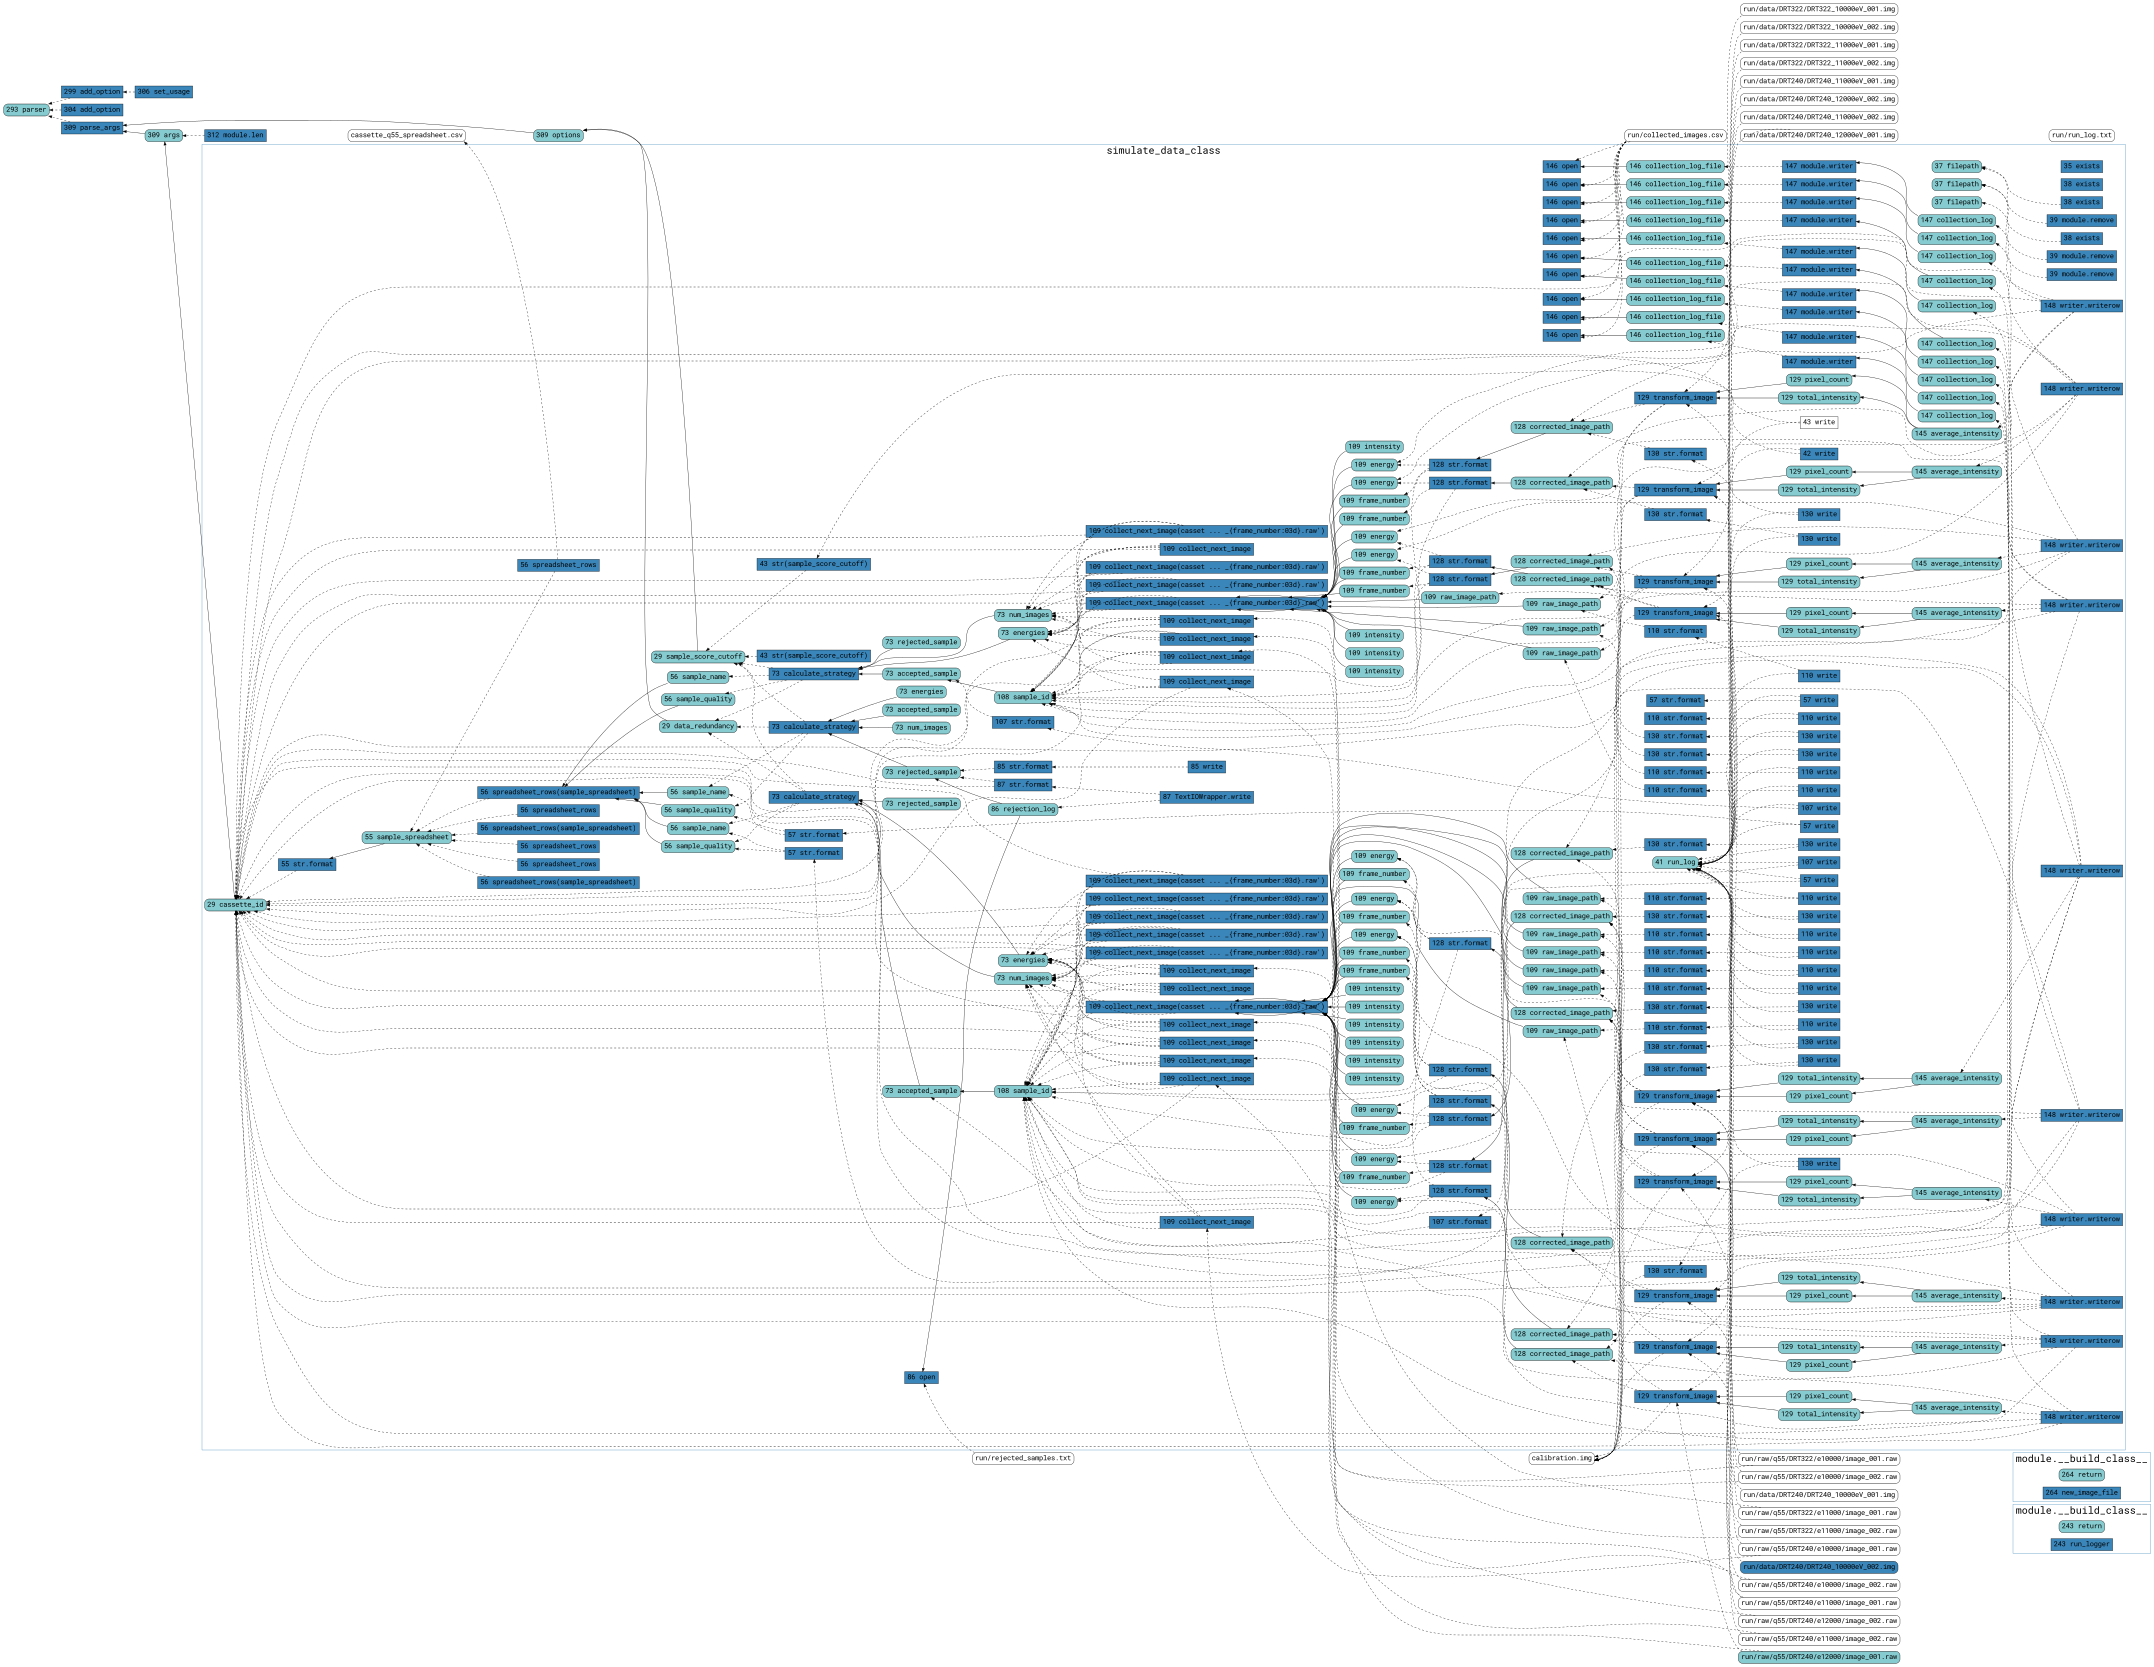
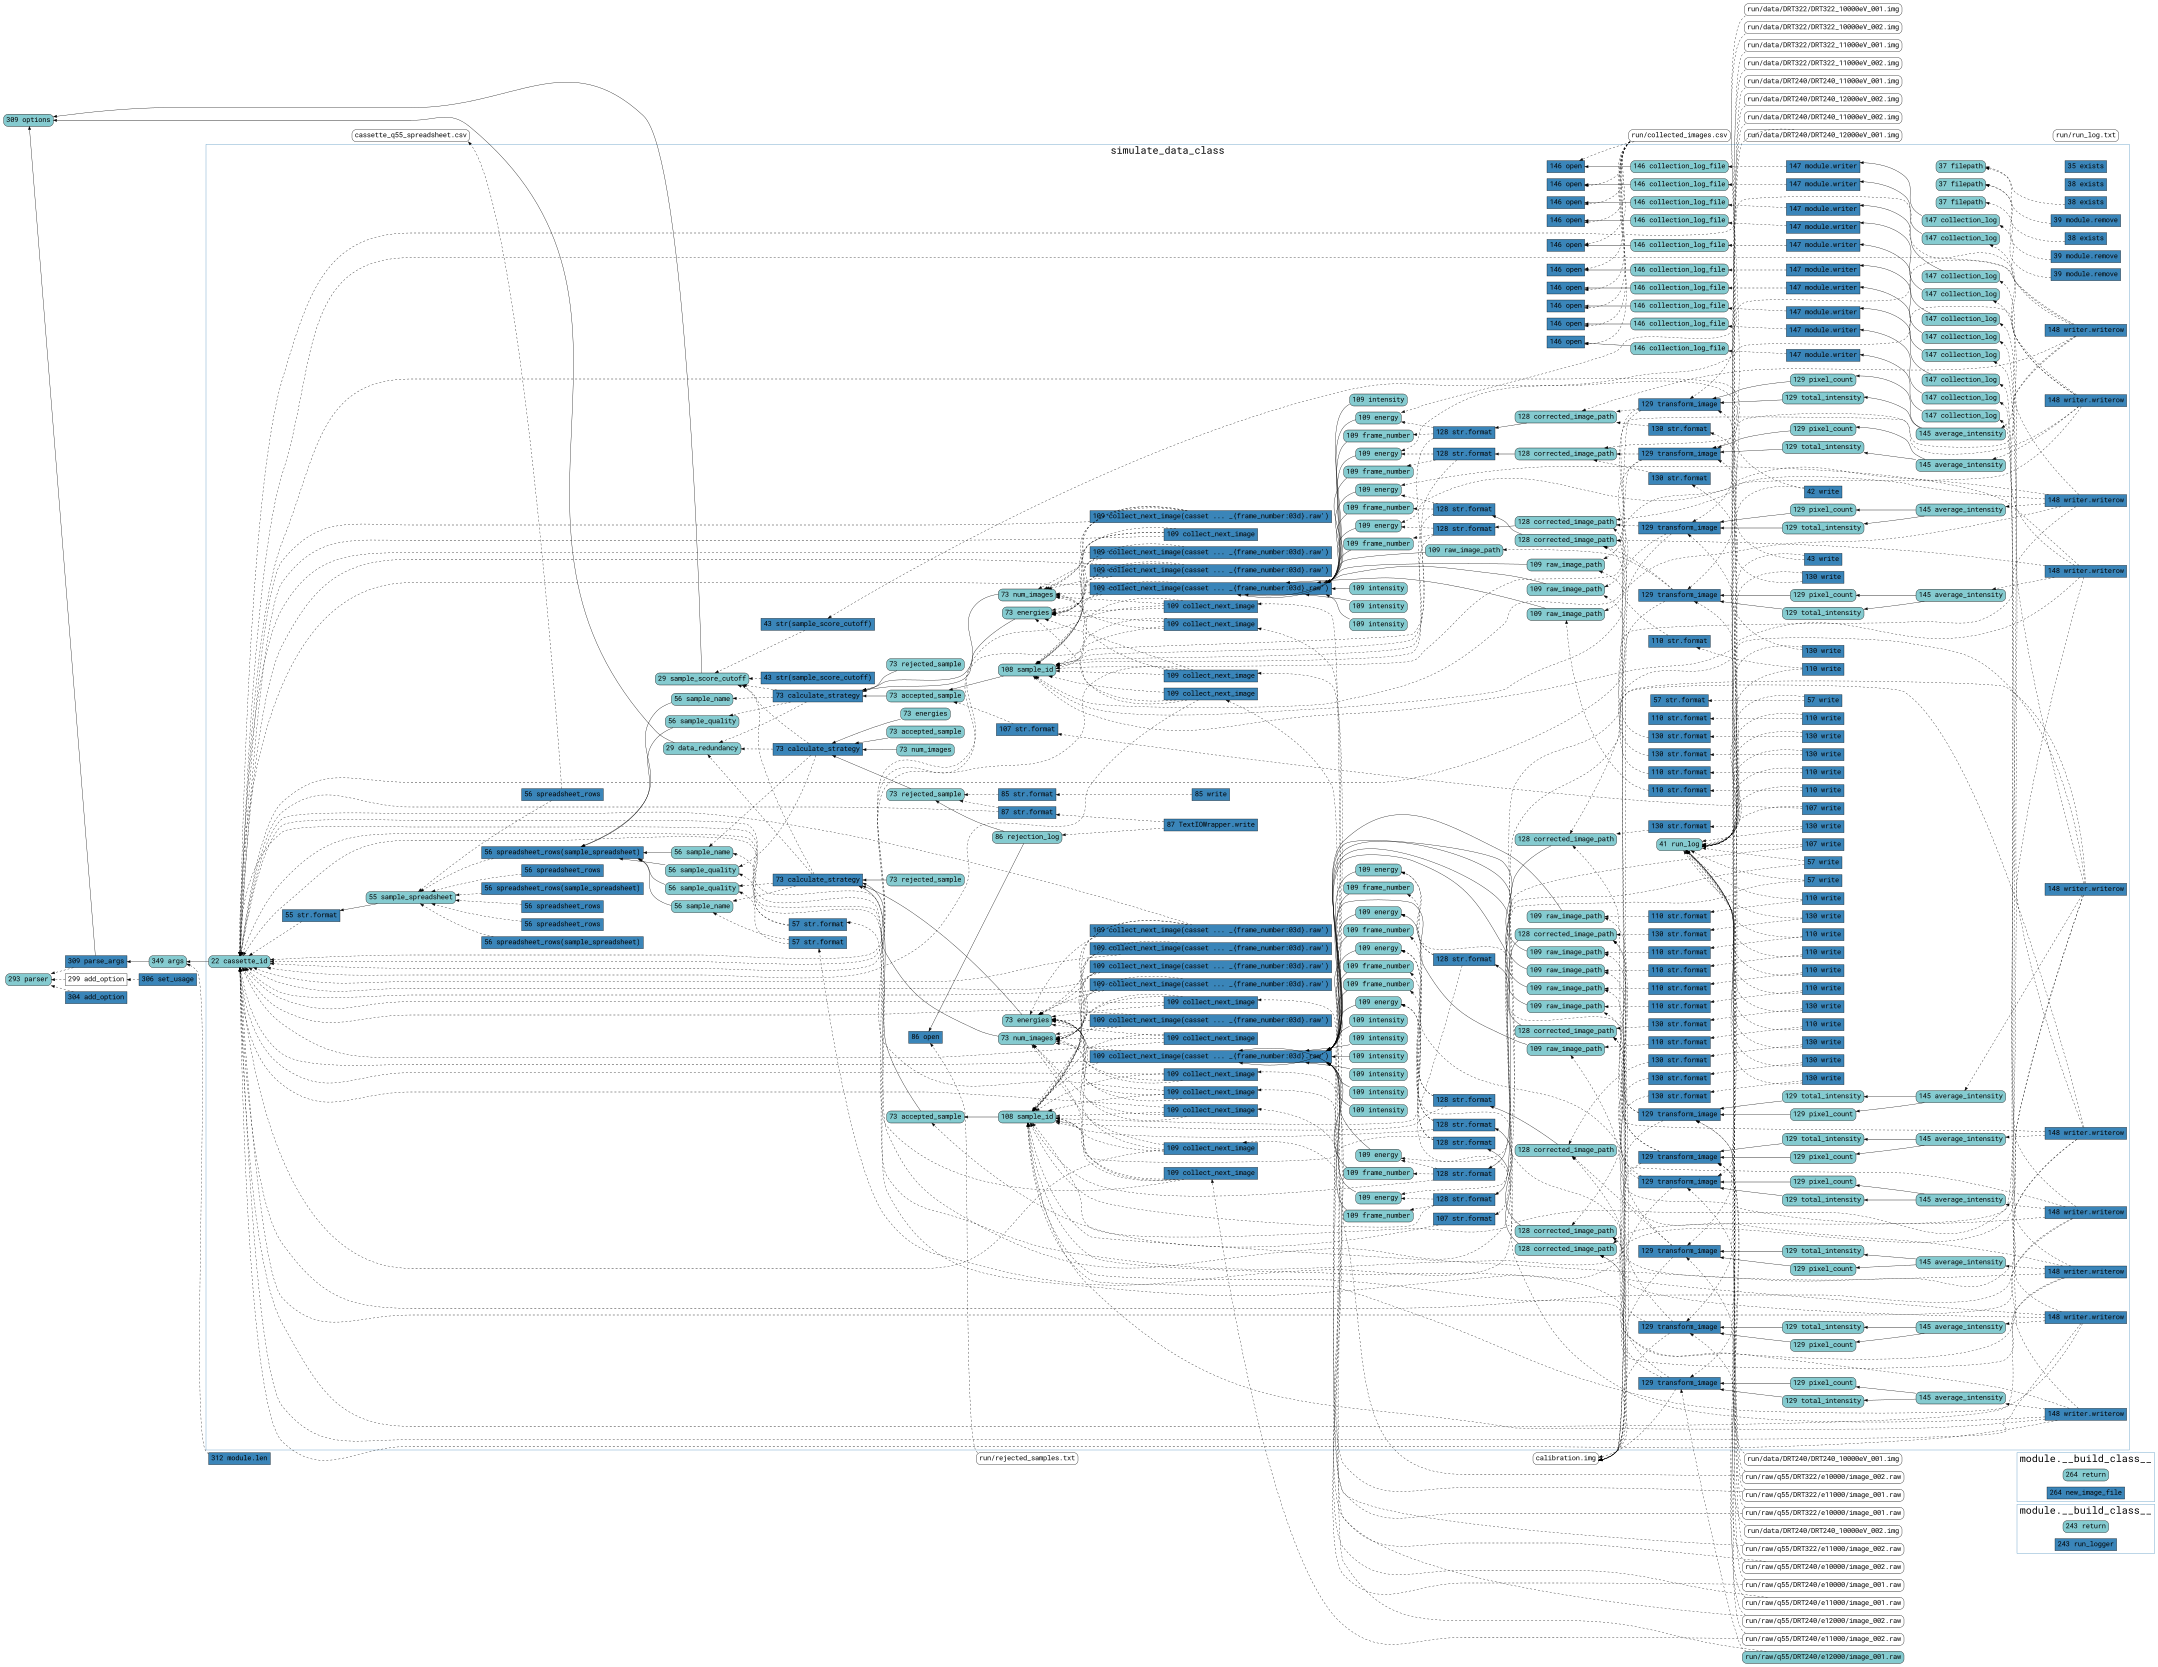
node "299 add_option": fillcolor #3a85b9 -> white
edge "309 options" -> "309 parse_args": reversed
node "309 args": label "309 args" -> "349 args"
node "43 write": fillcolor white -> #3a85b9
node "29 cassette_id": label "29 cassette_id" -> "22 cassette_id"
node "run/data/DRT240/DRT240_10000eV_002.img": fillcolor #3a85b9 -> white
